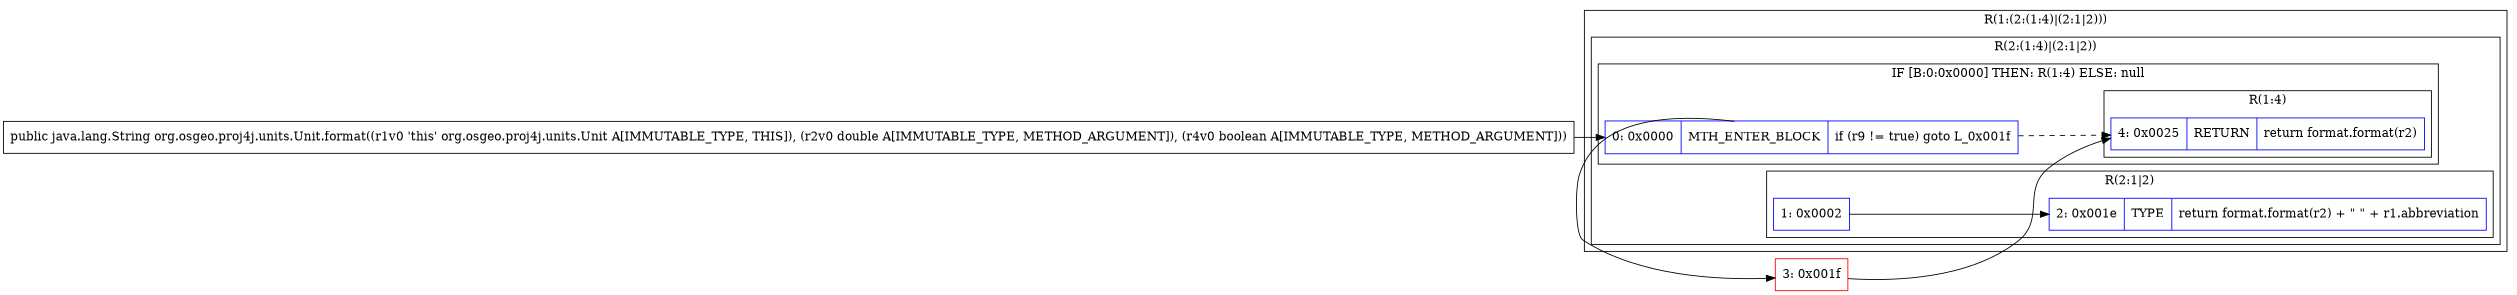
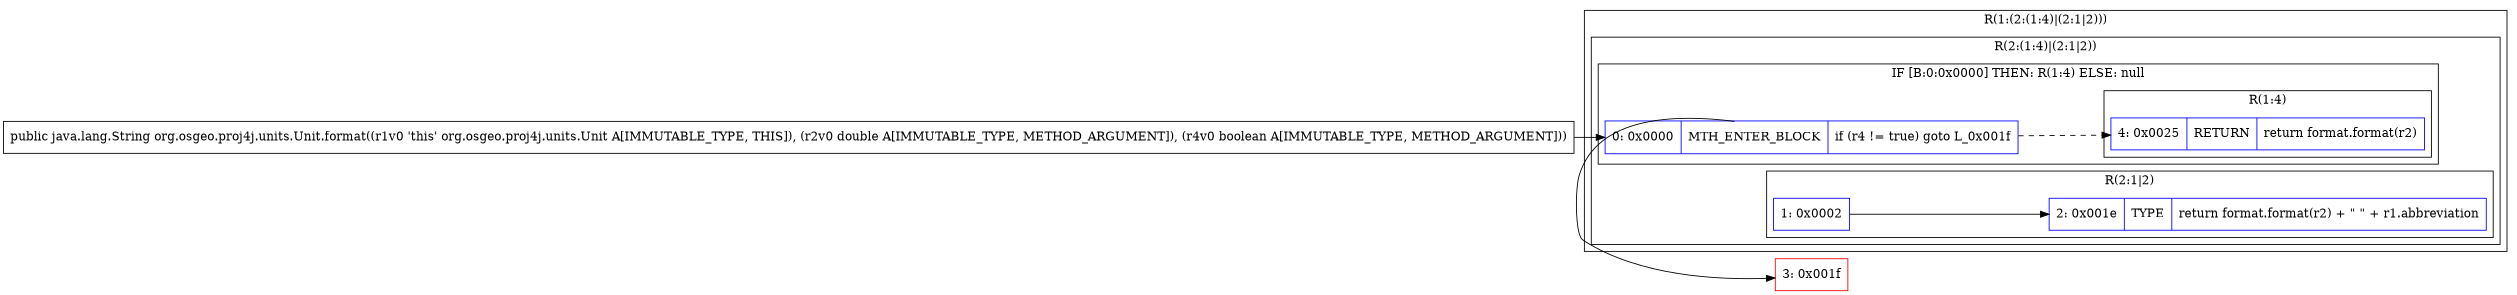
node "0: 0x0000": text "if (r9 != true) goto L_0x001f" -> "if (r4 != true) goto L_0x001f"
edge "3: 0x001f" -> "4: 0x0025": removed
